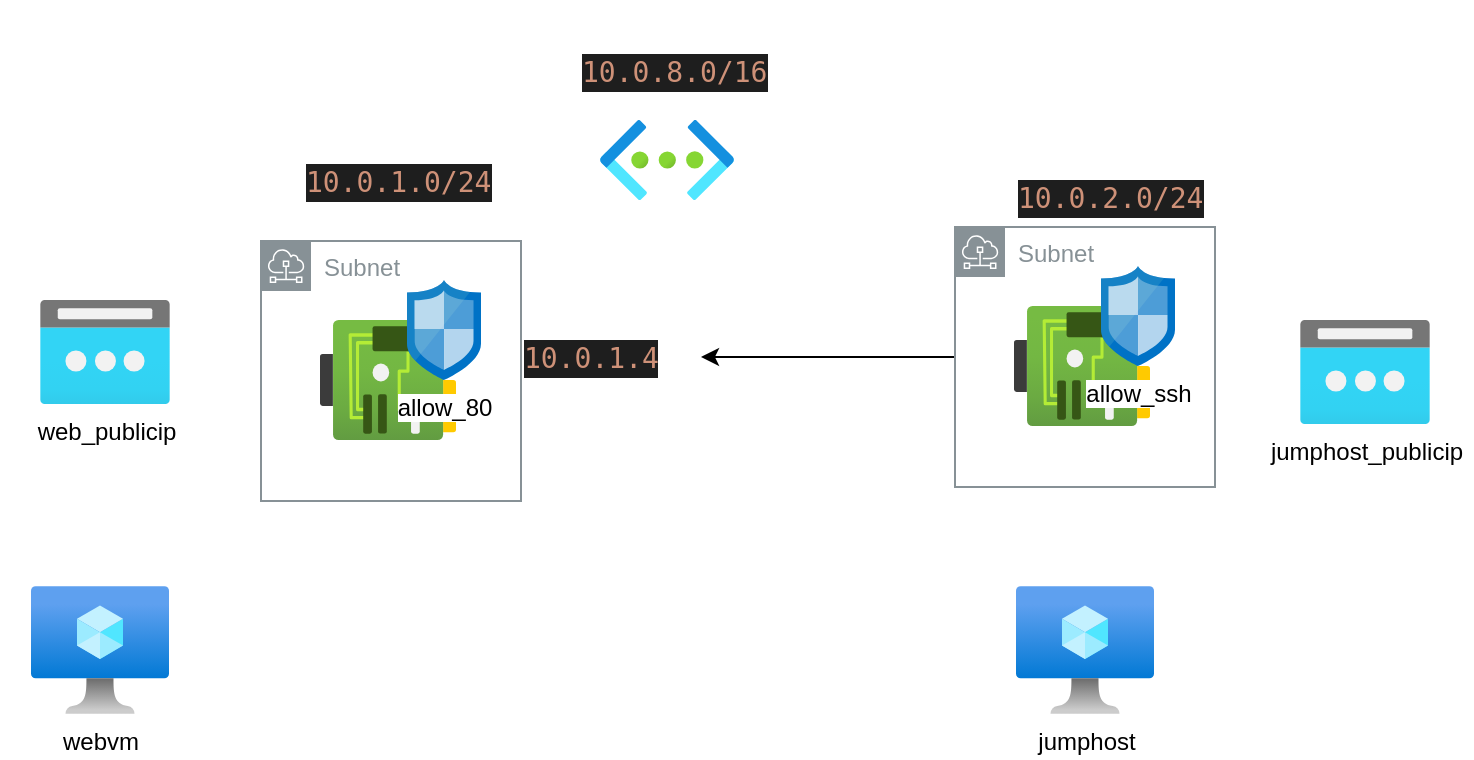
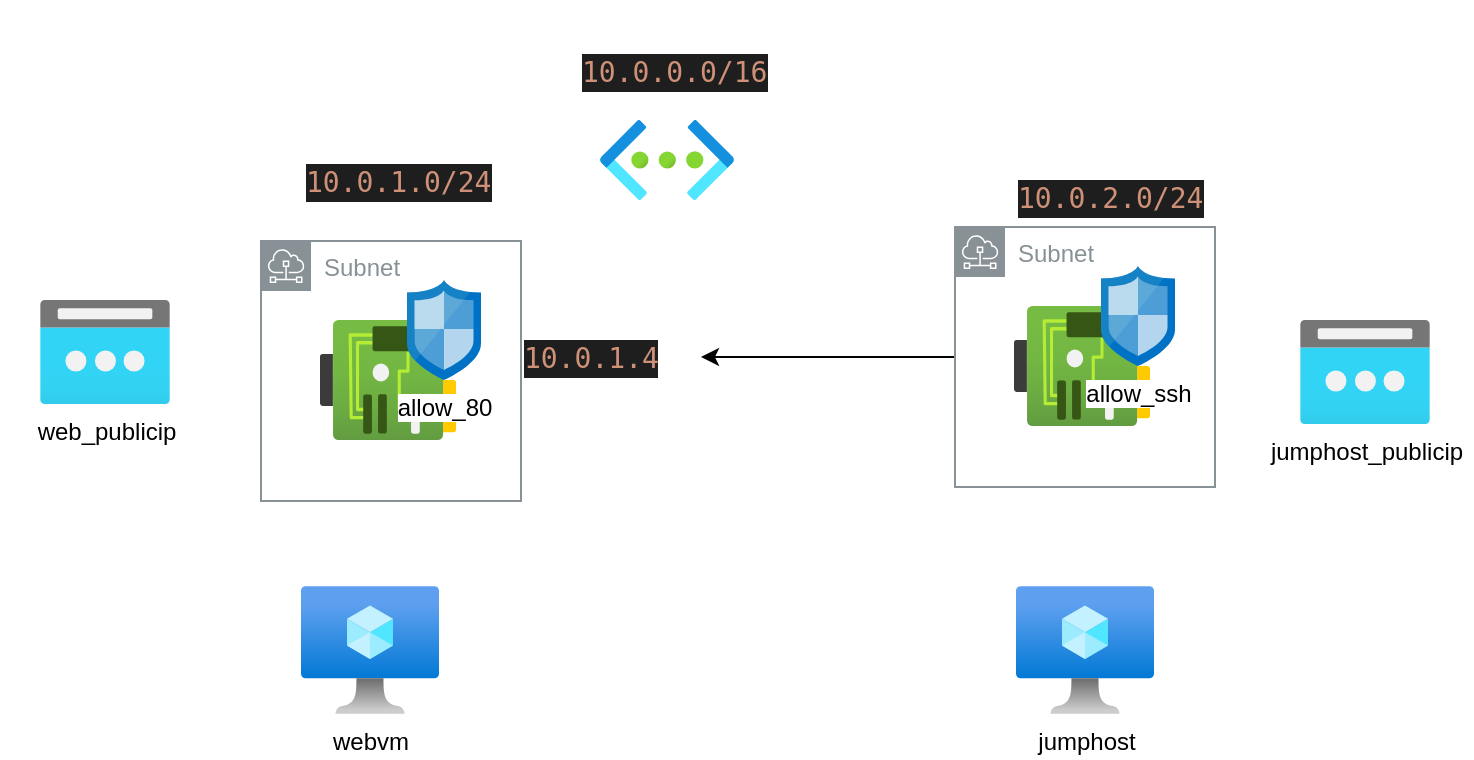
node "10.0.8.0/16": label "10.0.8.0/16" -> "10.0.0.0/16"
node "webvm": moved (101, 651) -> (371, 651)
